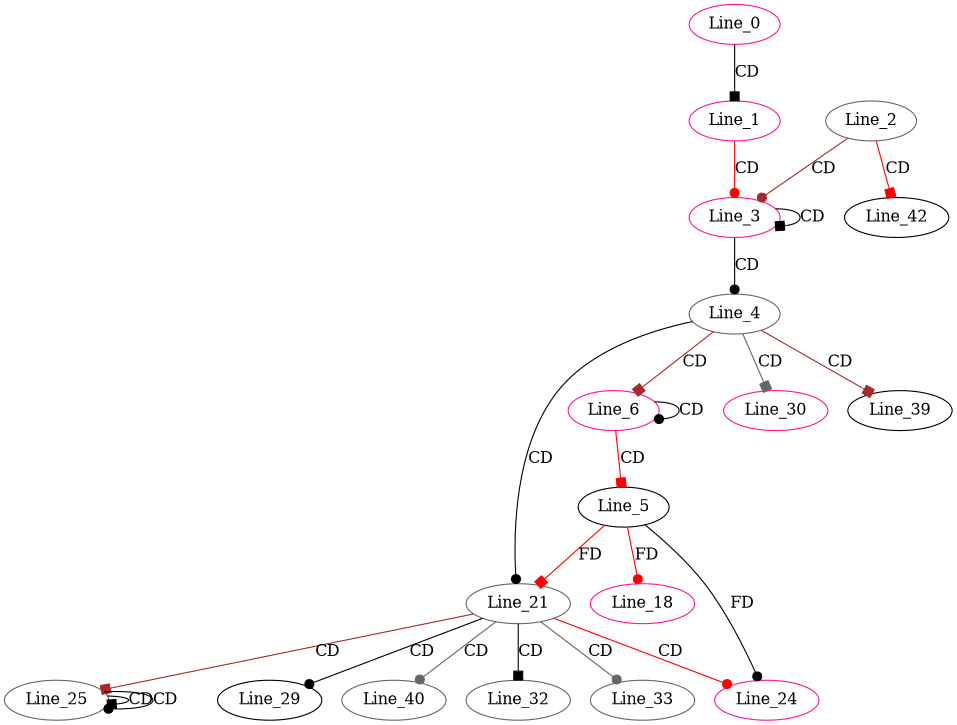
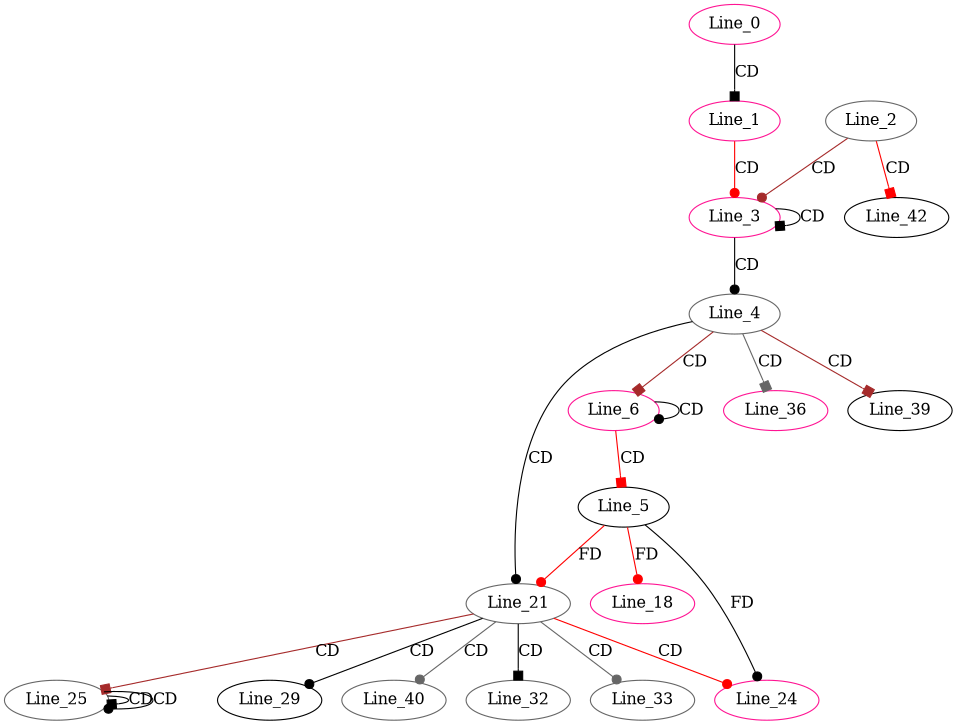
node "Line_30": label "Line_30" -> "Line_36"
edge "Line_5" -> "Line_21": arrowhead box -> dot
